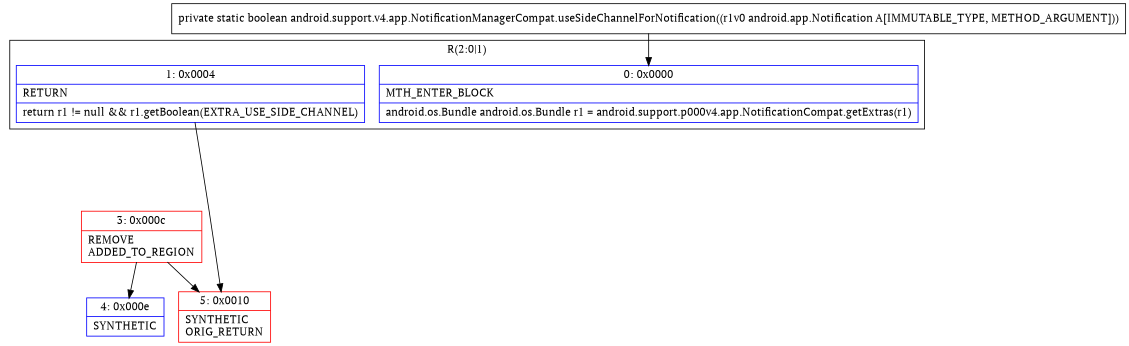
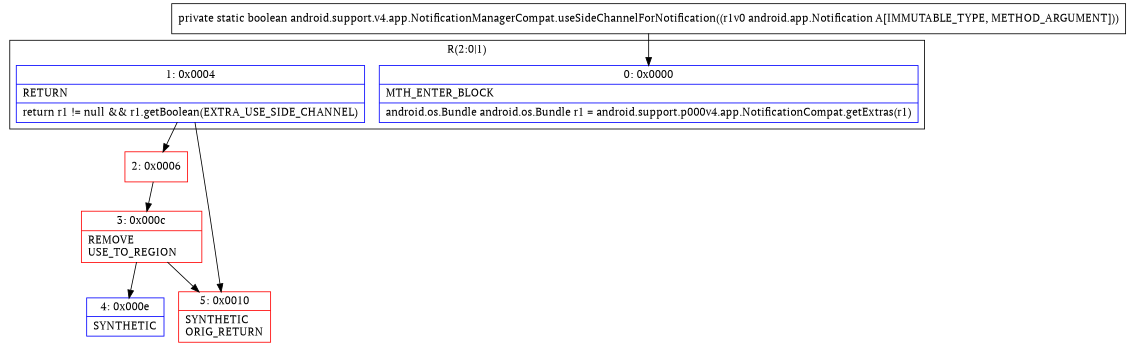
node "2: 0x0006": added
node "3: 0x000c": text "ADDED_TO_REGION" -> "USE_TO_REGION"
